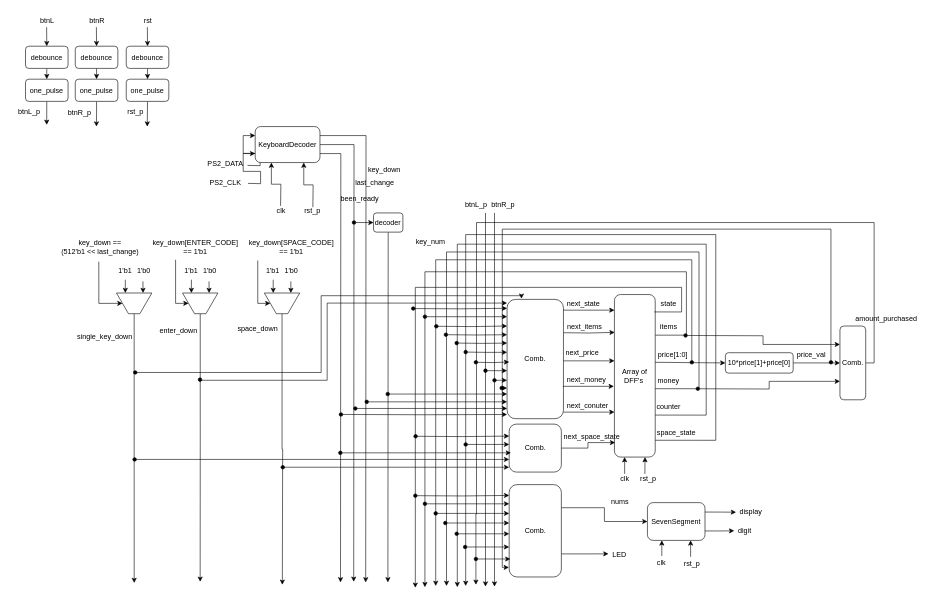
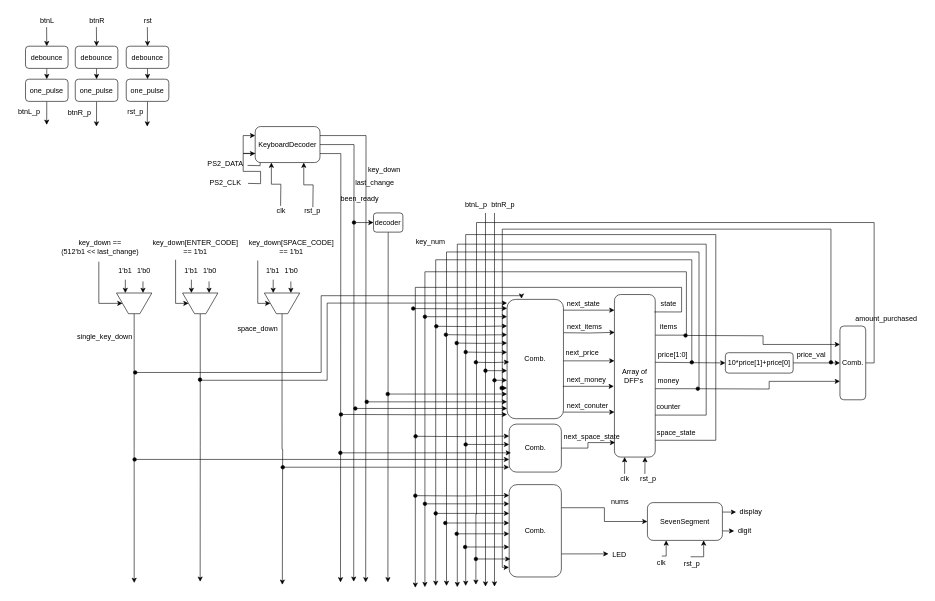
node "enter_down": removed
node "SevenSegment": size 58x38 -> 75x38
